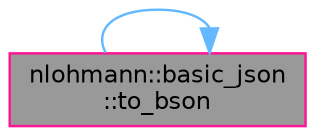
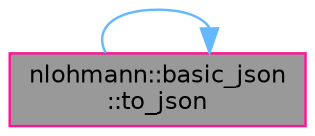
node "nlohmann::basic_json ::to_bson": label "nlohmann::basic_json ::to_bson" -> "nlohmann::basic_json ::to_json"
